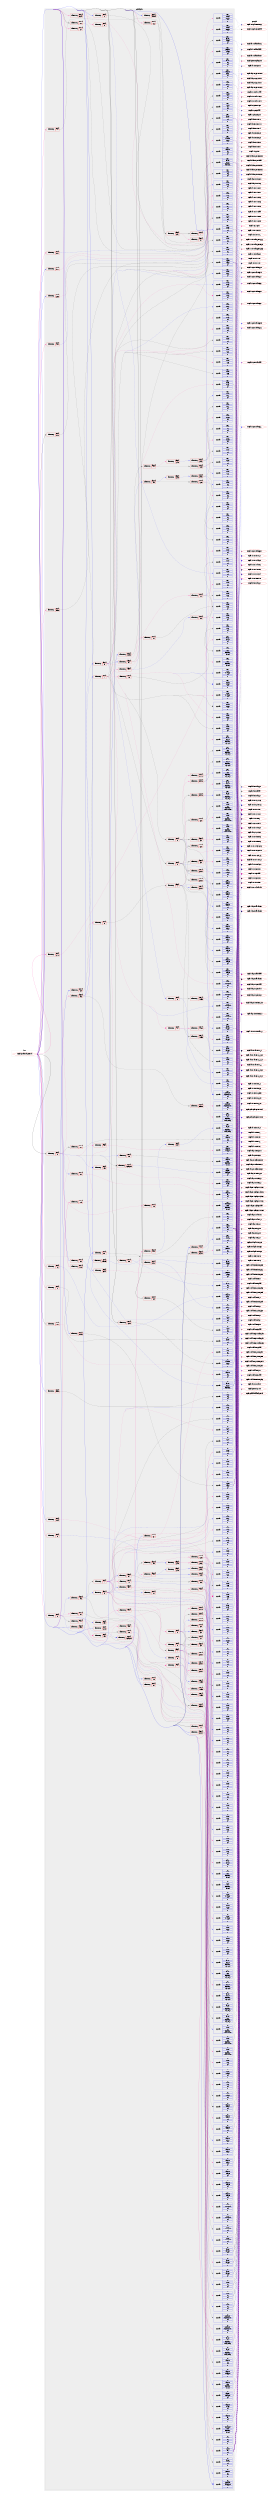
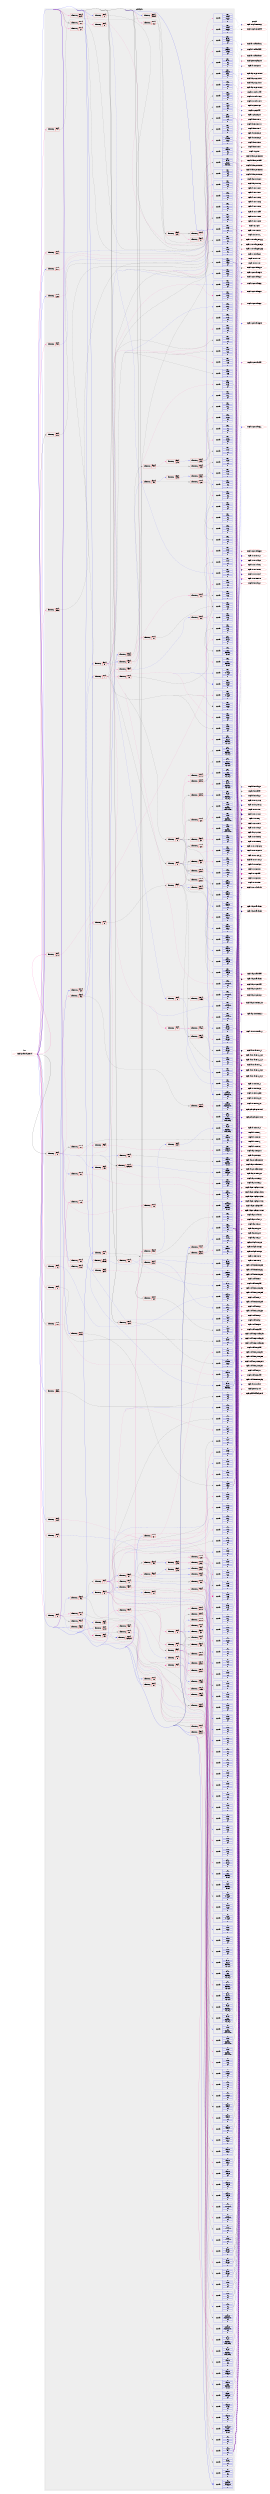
node "portage://sys-apps/systemd-254.16": removed
